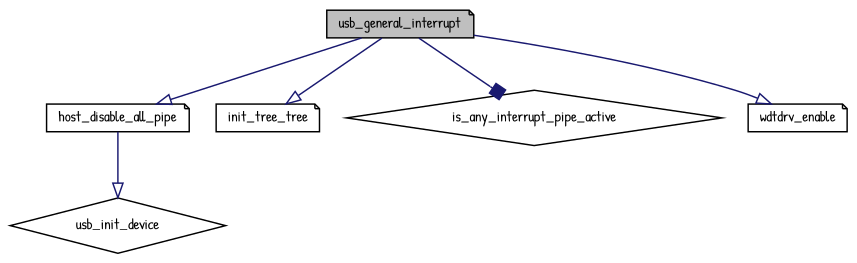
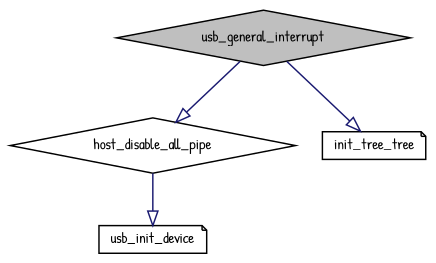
node "usb_general_interrupt": shape note -> diamond
node "host_disable_all_pipe": shape note -> diamond
node "is_any_interrupt_pipe_active": removed
node "wdtdrv_enable": removed
node "usb_init_device": shape diamond -> note
